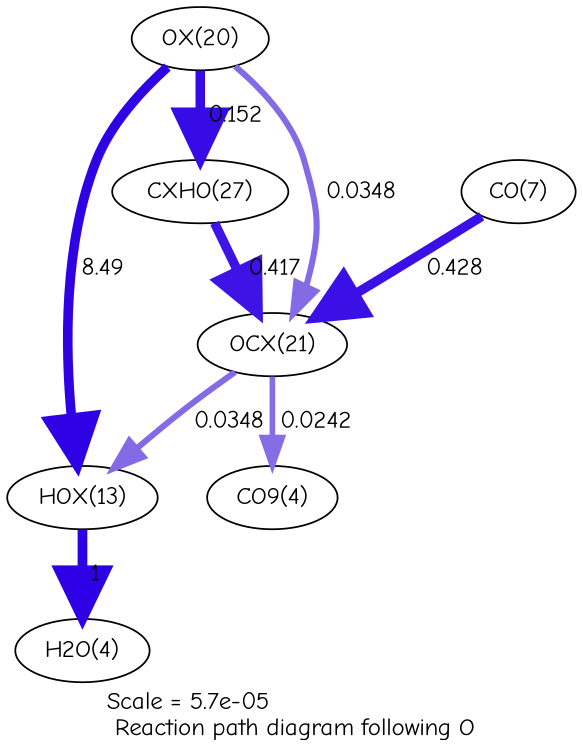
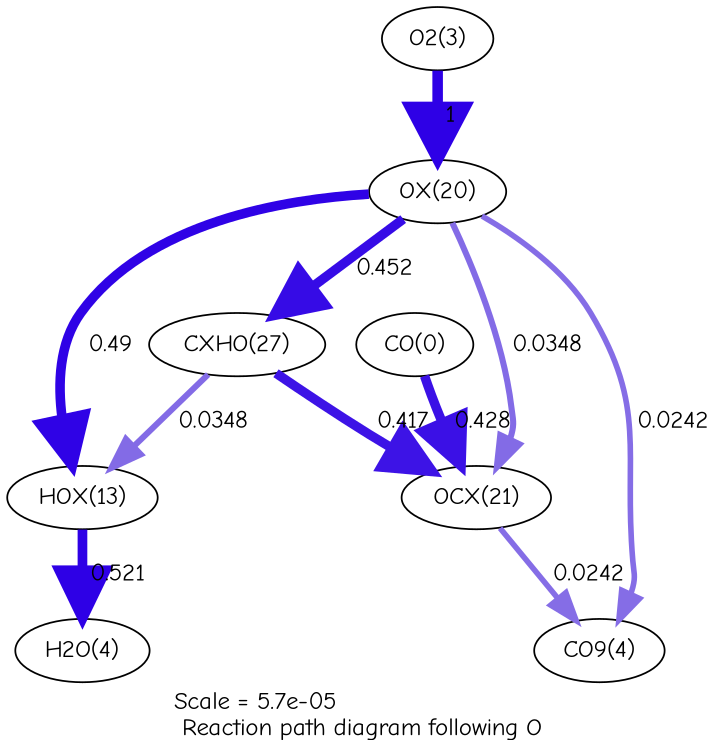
node "O2(3)": added
edge "OX(20)" -> "CXHO(27)": label " 0.152" -> " 0.452"
node "CO(7)": label "CO(7)" -> "CO(0)"
edge "OX(20)" -> "HOX(13)": label " 8.49" -> " 0.49"
edge "OX(20)" -> "CO9(4)": added, label "0.0242"
edge "OCX(21)" -> "HOX(13)": now "CXHO(27)" -> "HOX(13)"
edge "HOX(13)" -> "H2O(4)": label " 1" -> " 0.521"
